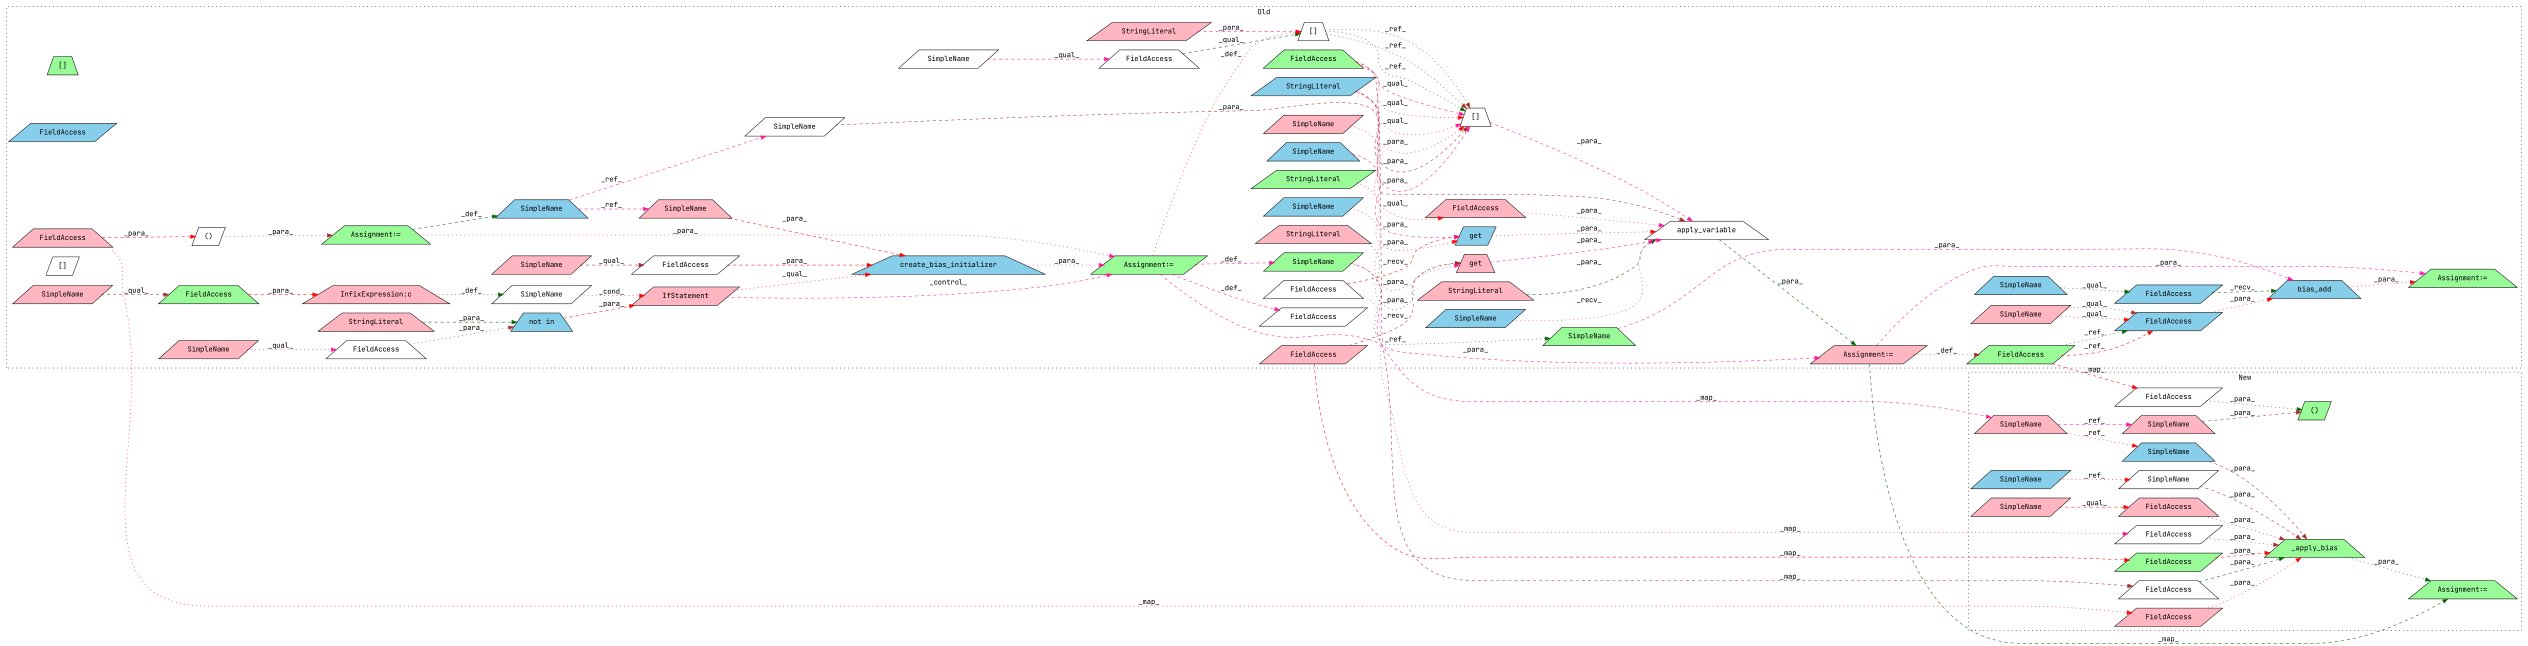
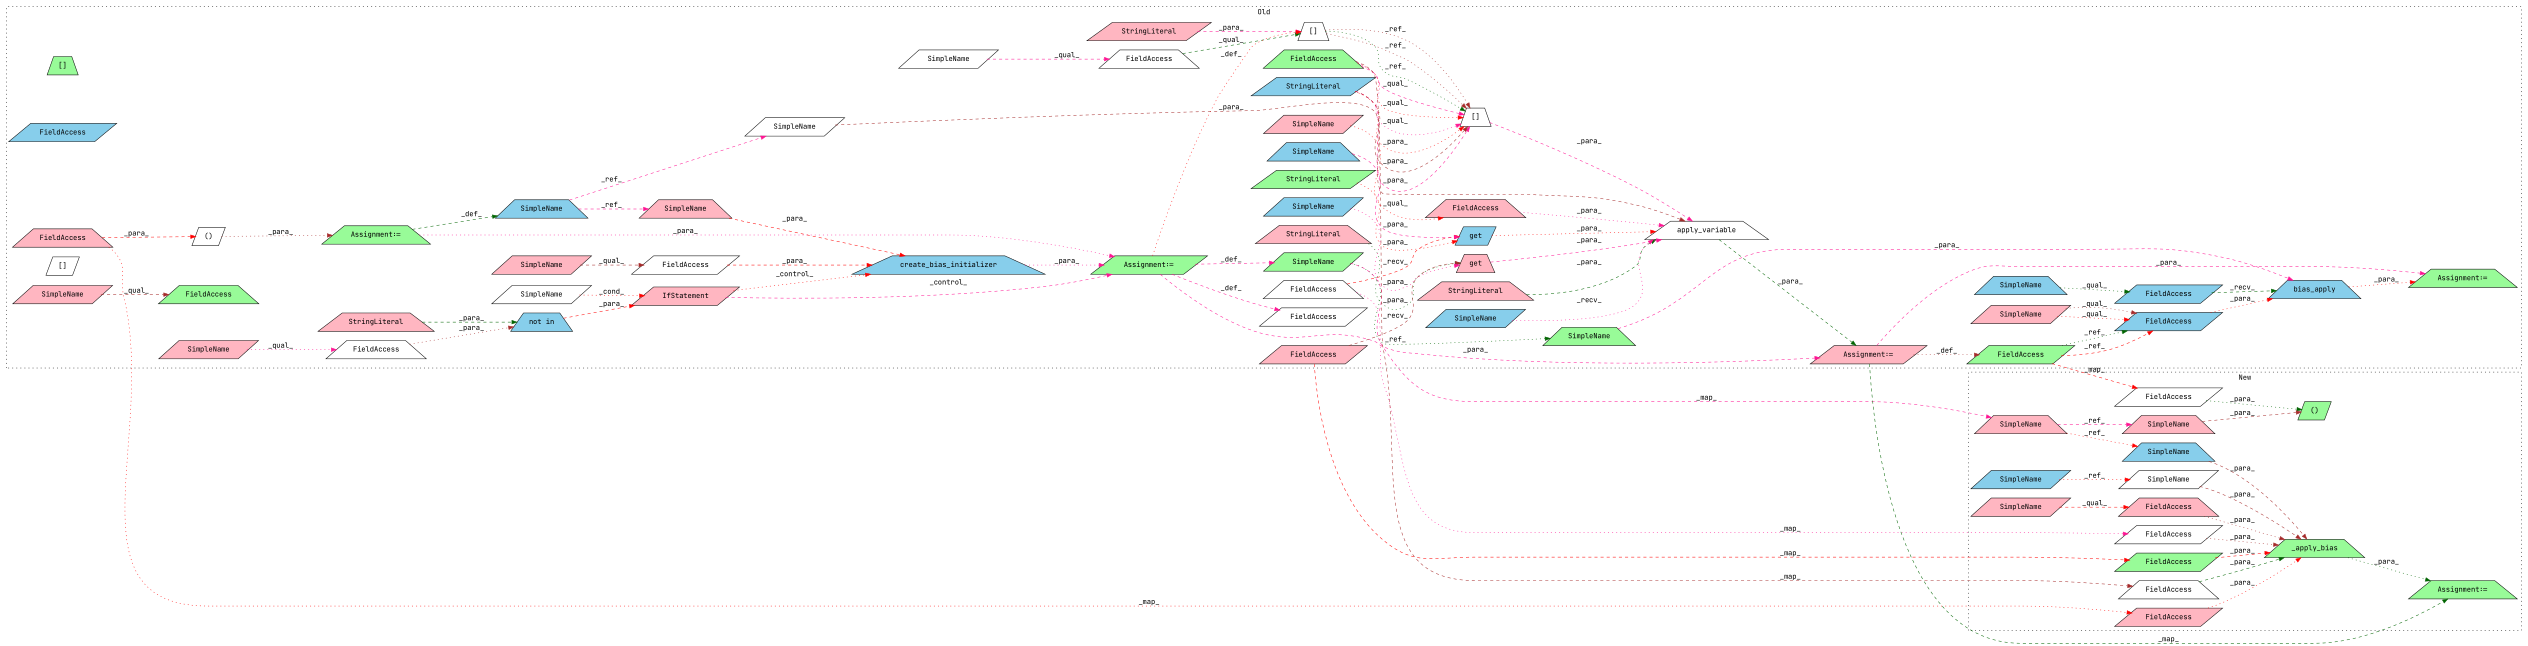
edge "IfStatement" -> "create_bias_initializer": label "_qual_" -> "_control_"
node "bias_add": label "bias_add" -> "bias_apply"
node "InfixExpression:c": removed
